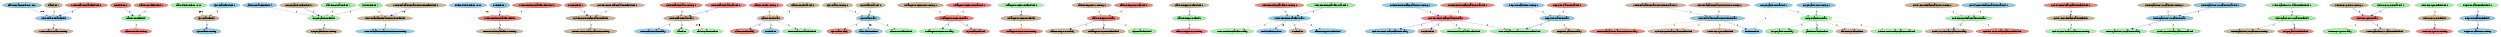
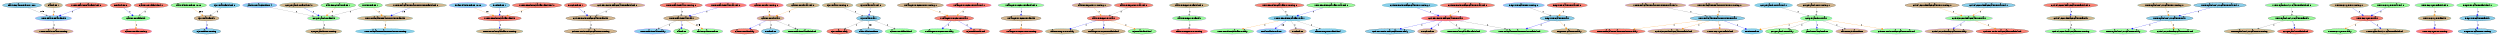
node "CouperJambon_running 0": fillcolor skyblue -> tan
edge "CouperJambon_started 0" -> "Assiette_free": now "CouperJambon_start" -> "Assiette_free"
